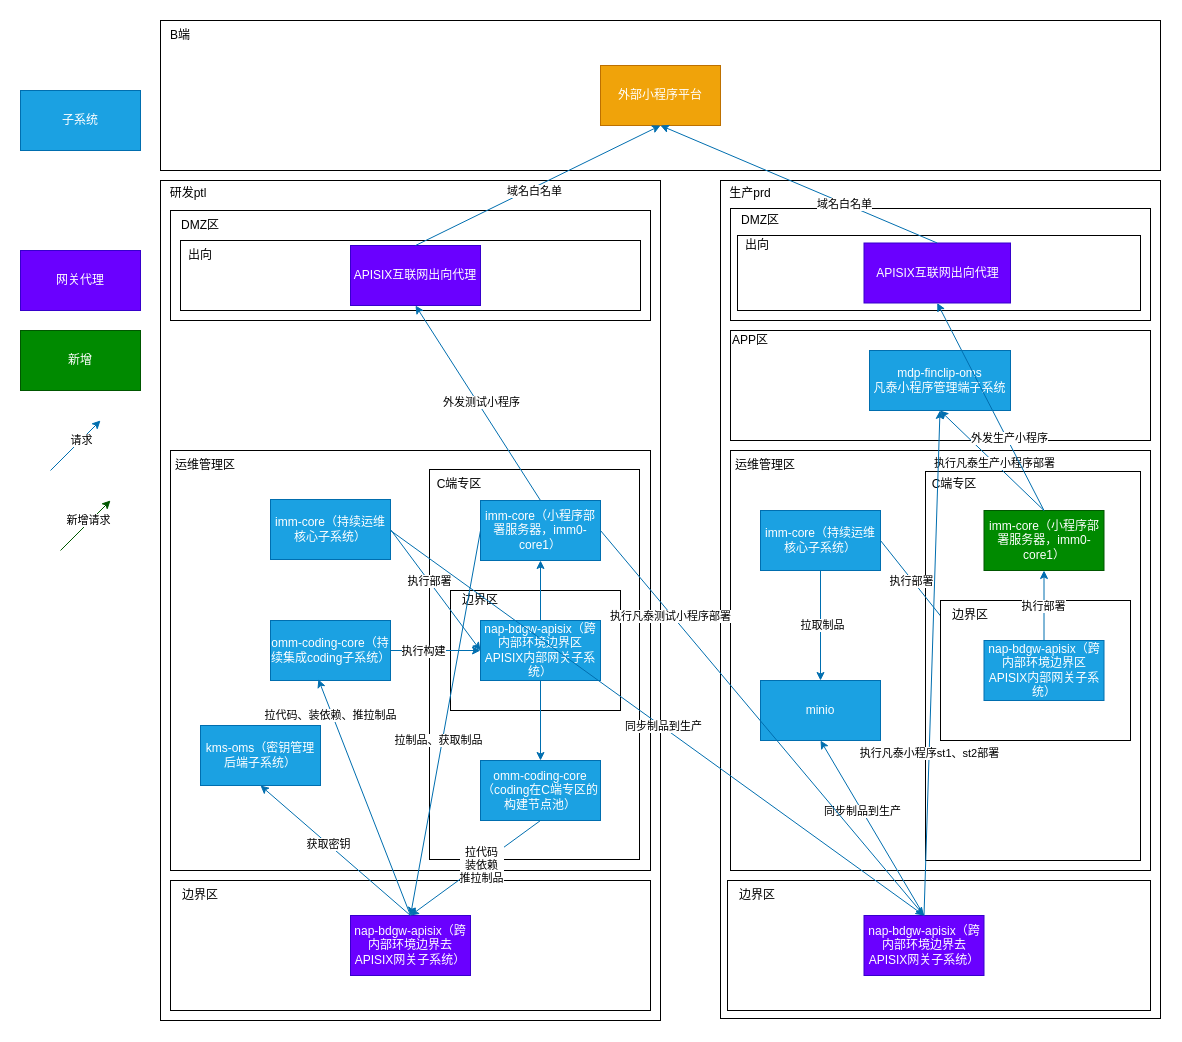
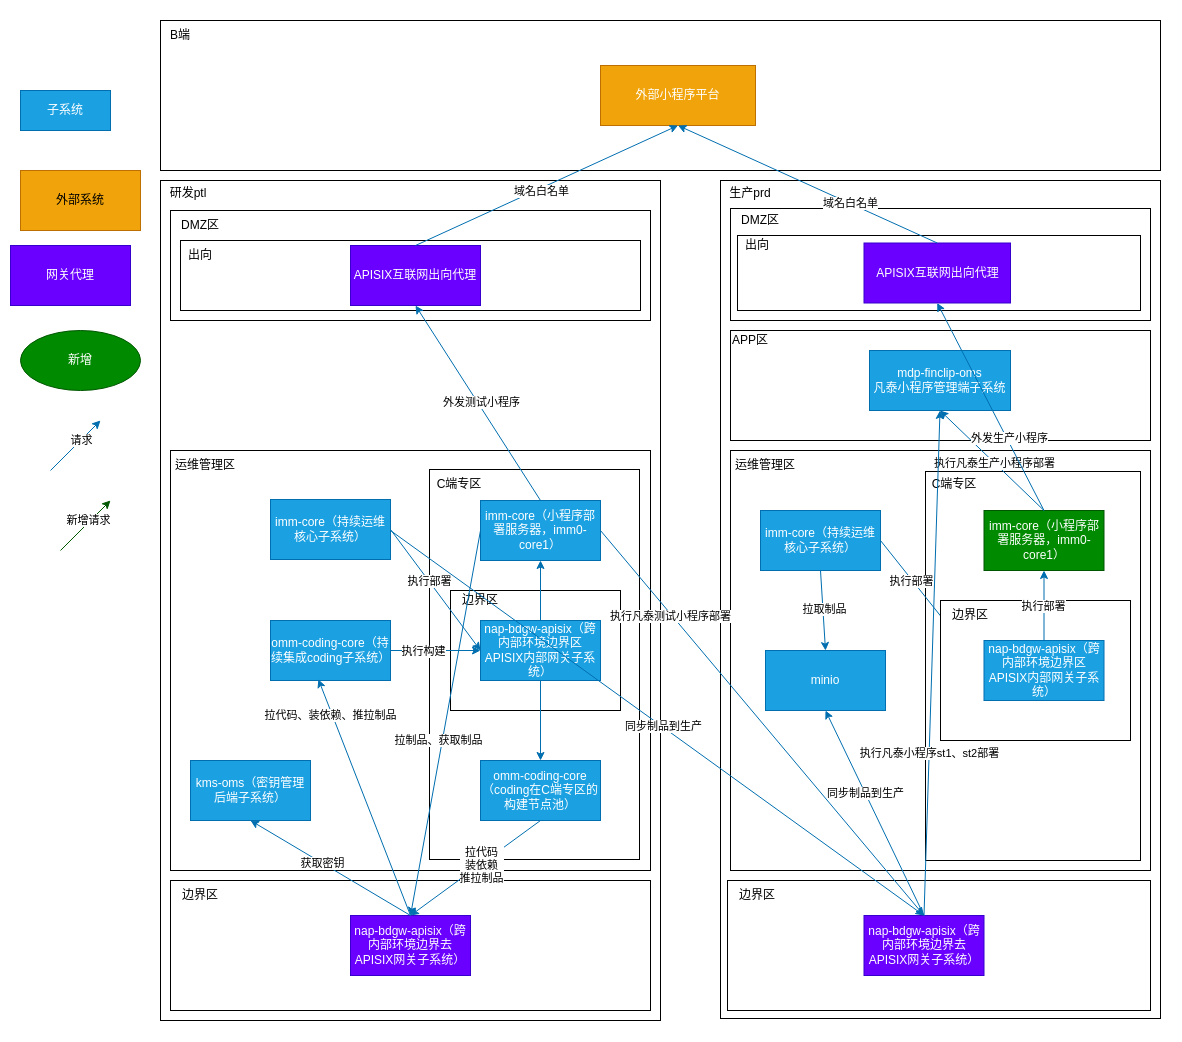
node "外部小程序平台": size 120x60 -> 155x60
node "子系统": size 120x60 -> 90x40
node "外部系统": added
node "网关代理": moved (81, 281) -> (71, 276)
node "新增": shape rectangle -> ellipse
node "minio": moved (821, 711) -> (826, 681)
node "kms-oms（密钥管理后端子系统）": moved (261, 756) -> (251, 791)
